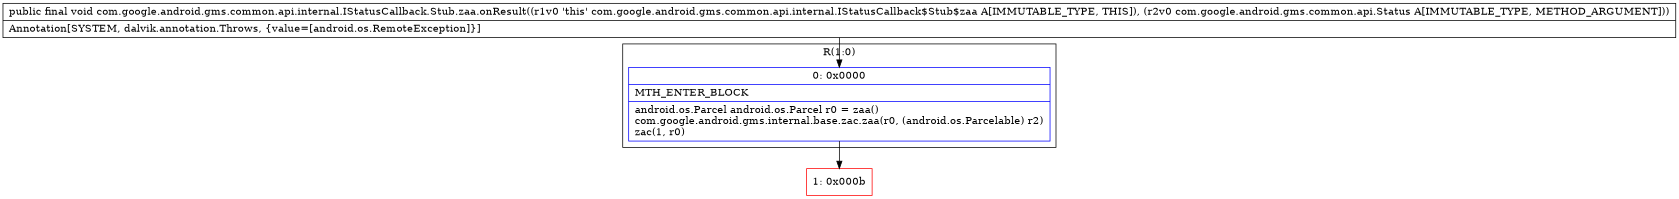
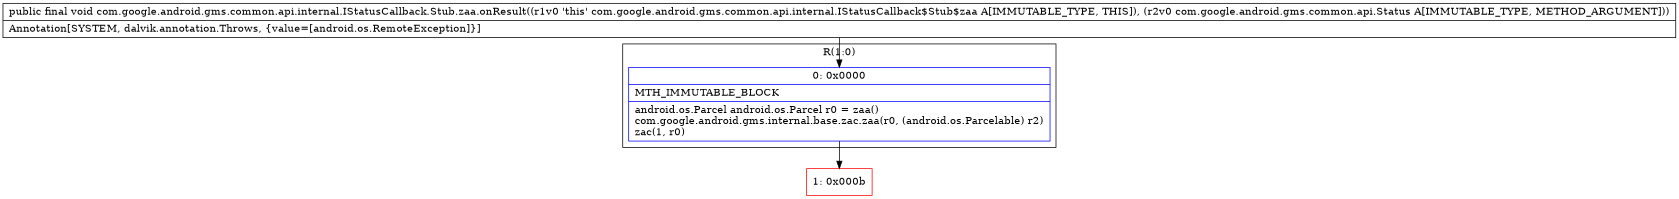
node "0: 0x0000": text "MTH_ENTER_BLOCK" -> "MTH_IMMUTABLE_BLOCK"
